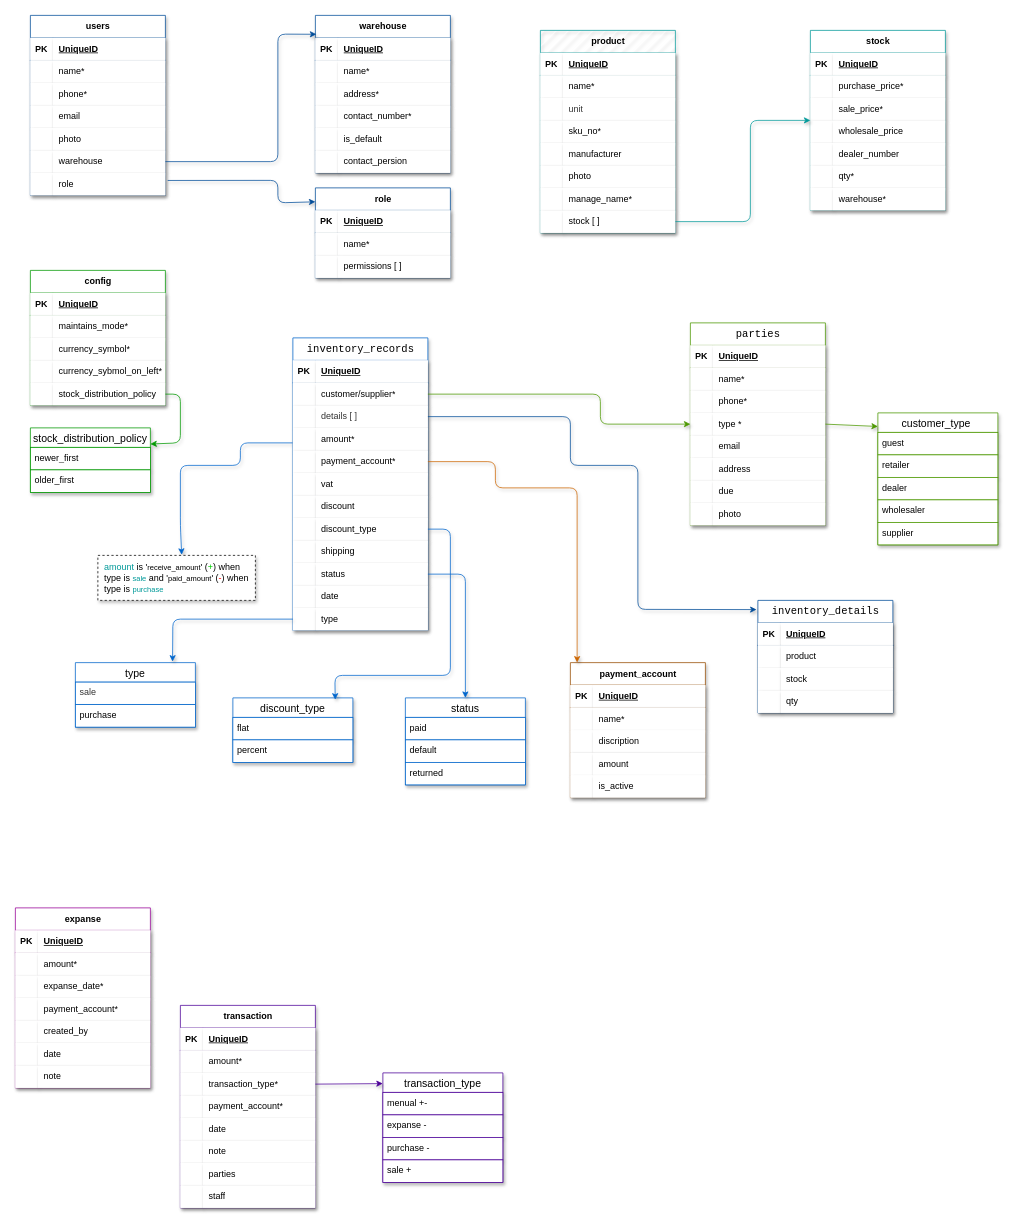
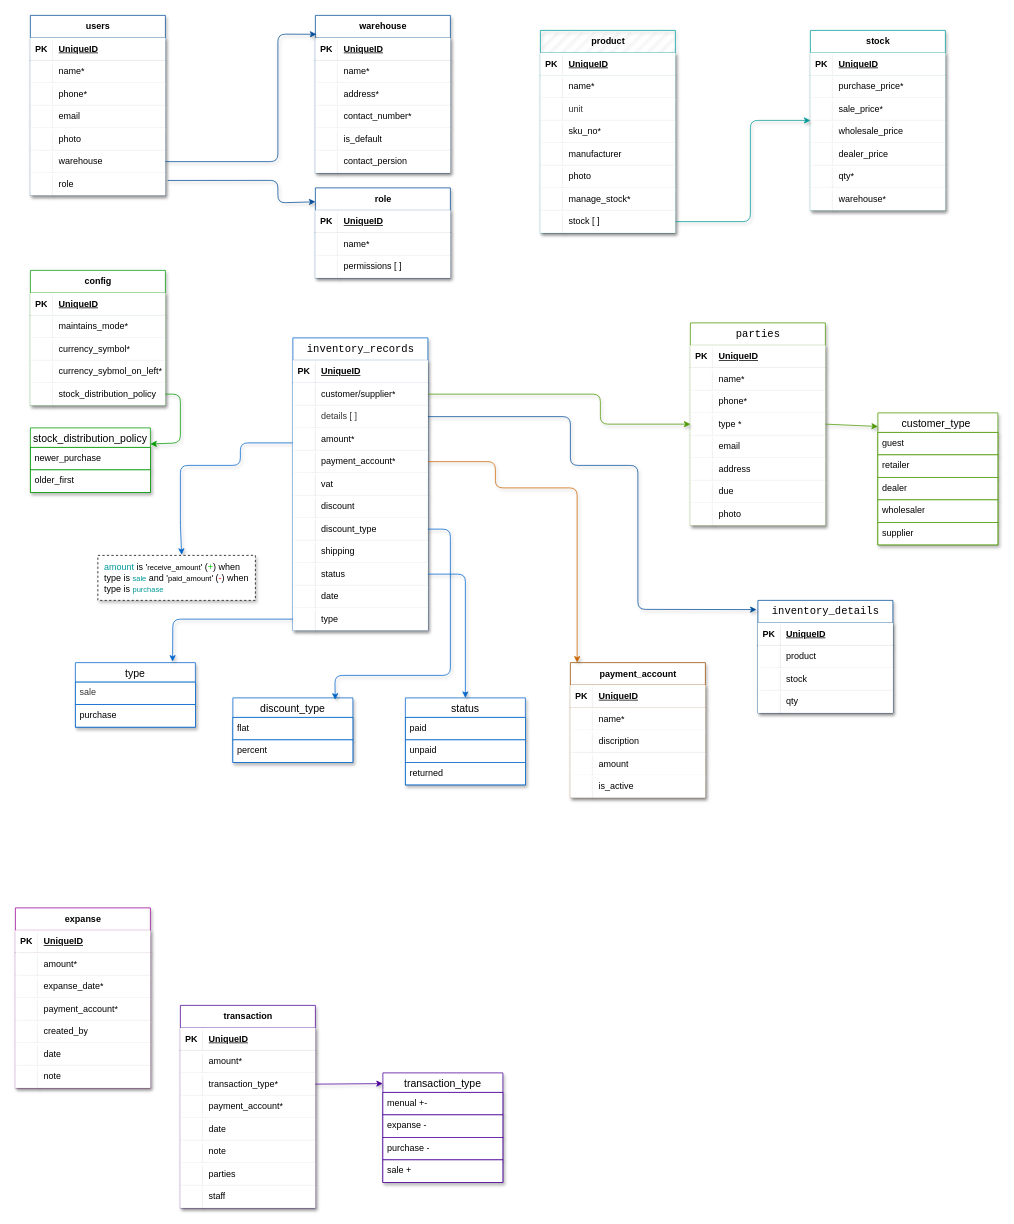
node "dealer_number": label "dealer_number" -> "dealer_price"
node "manage_name*": label "manage_name*" -> "manage_stock*"
node "newer_first": label "newer_first" -> "newer_purchase"
node "default": label "default" -> "unpaid"
